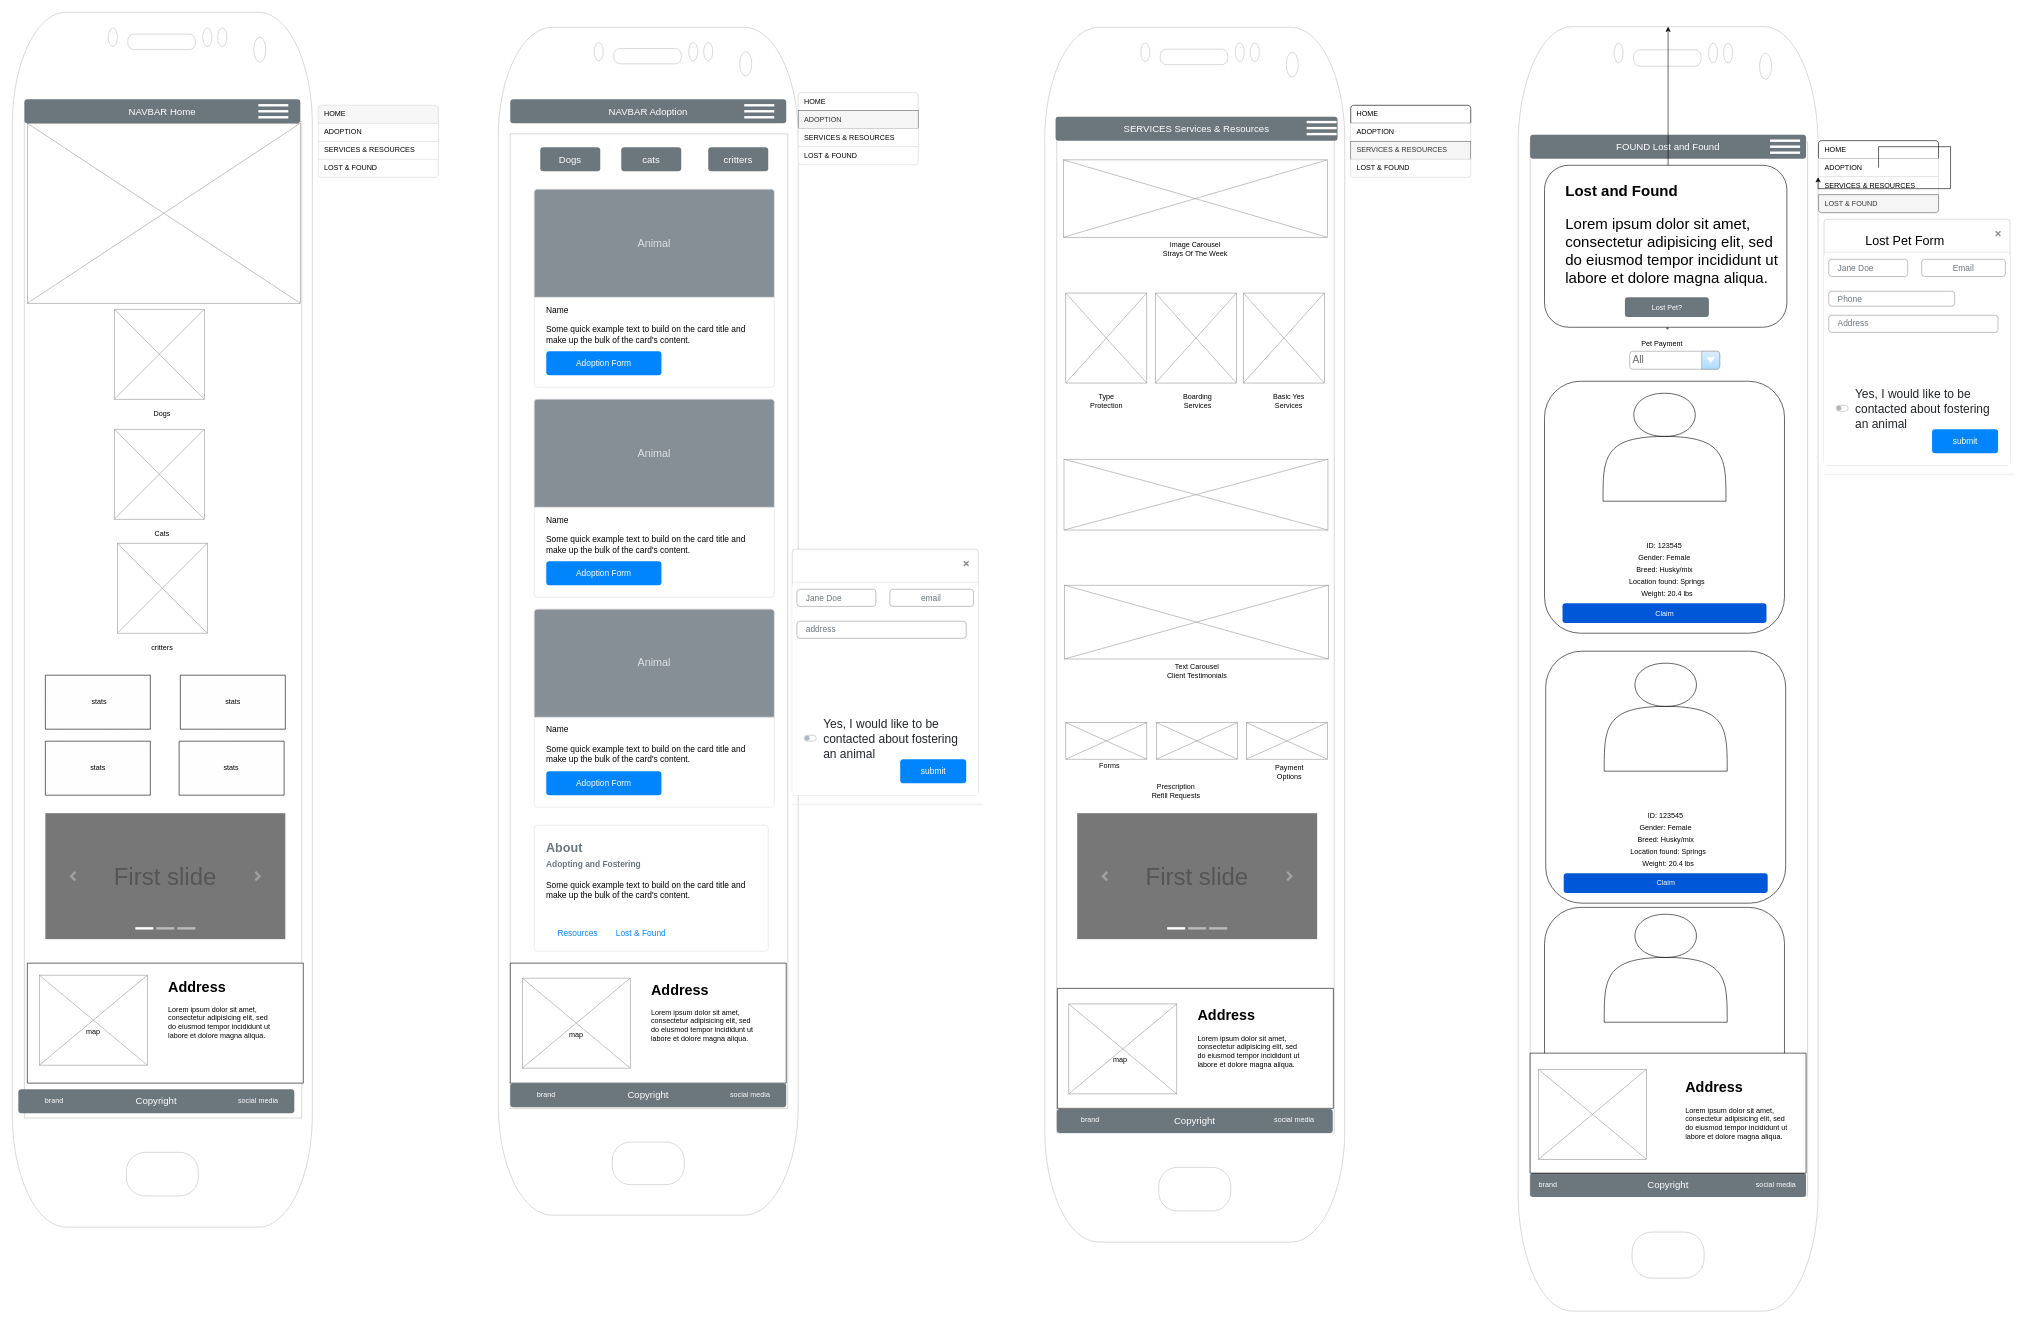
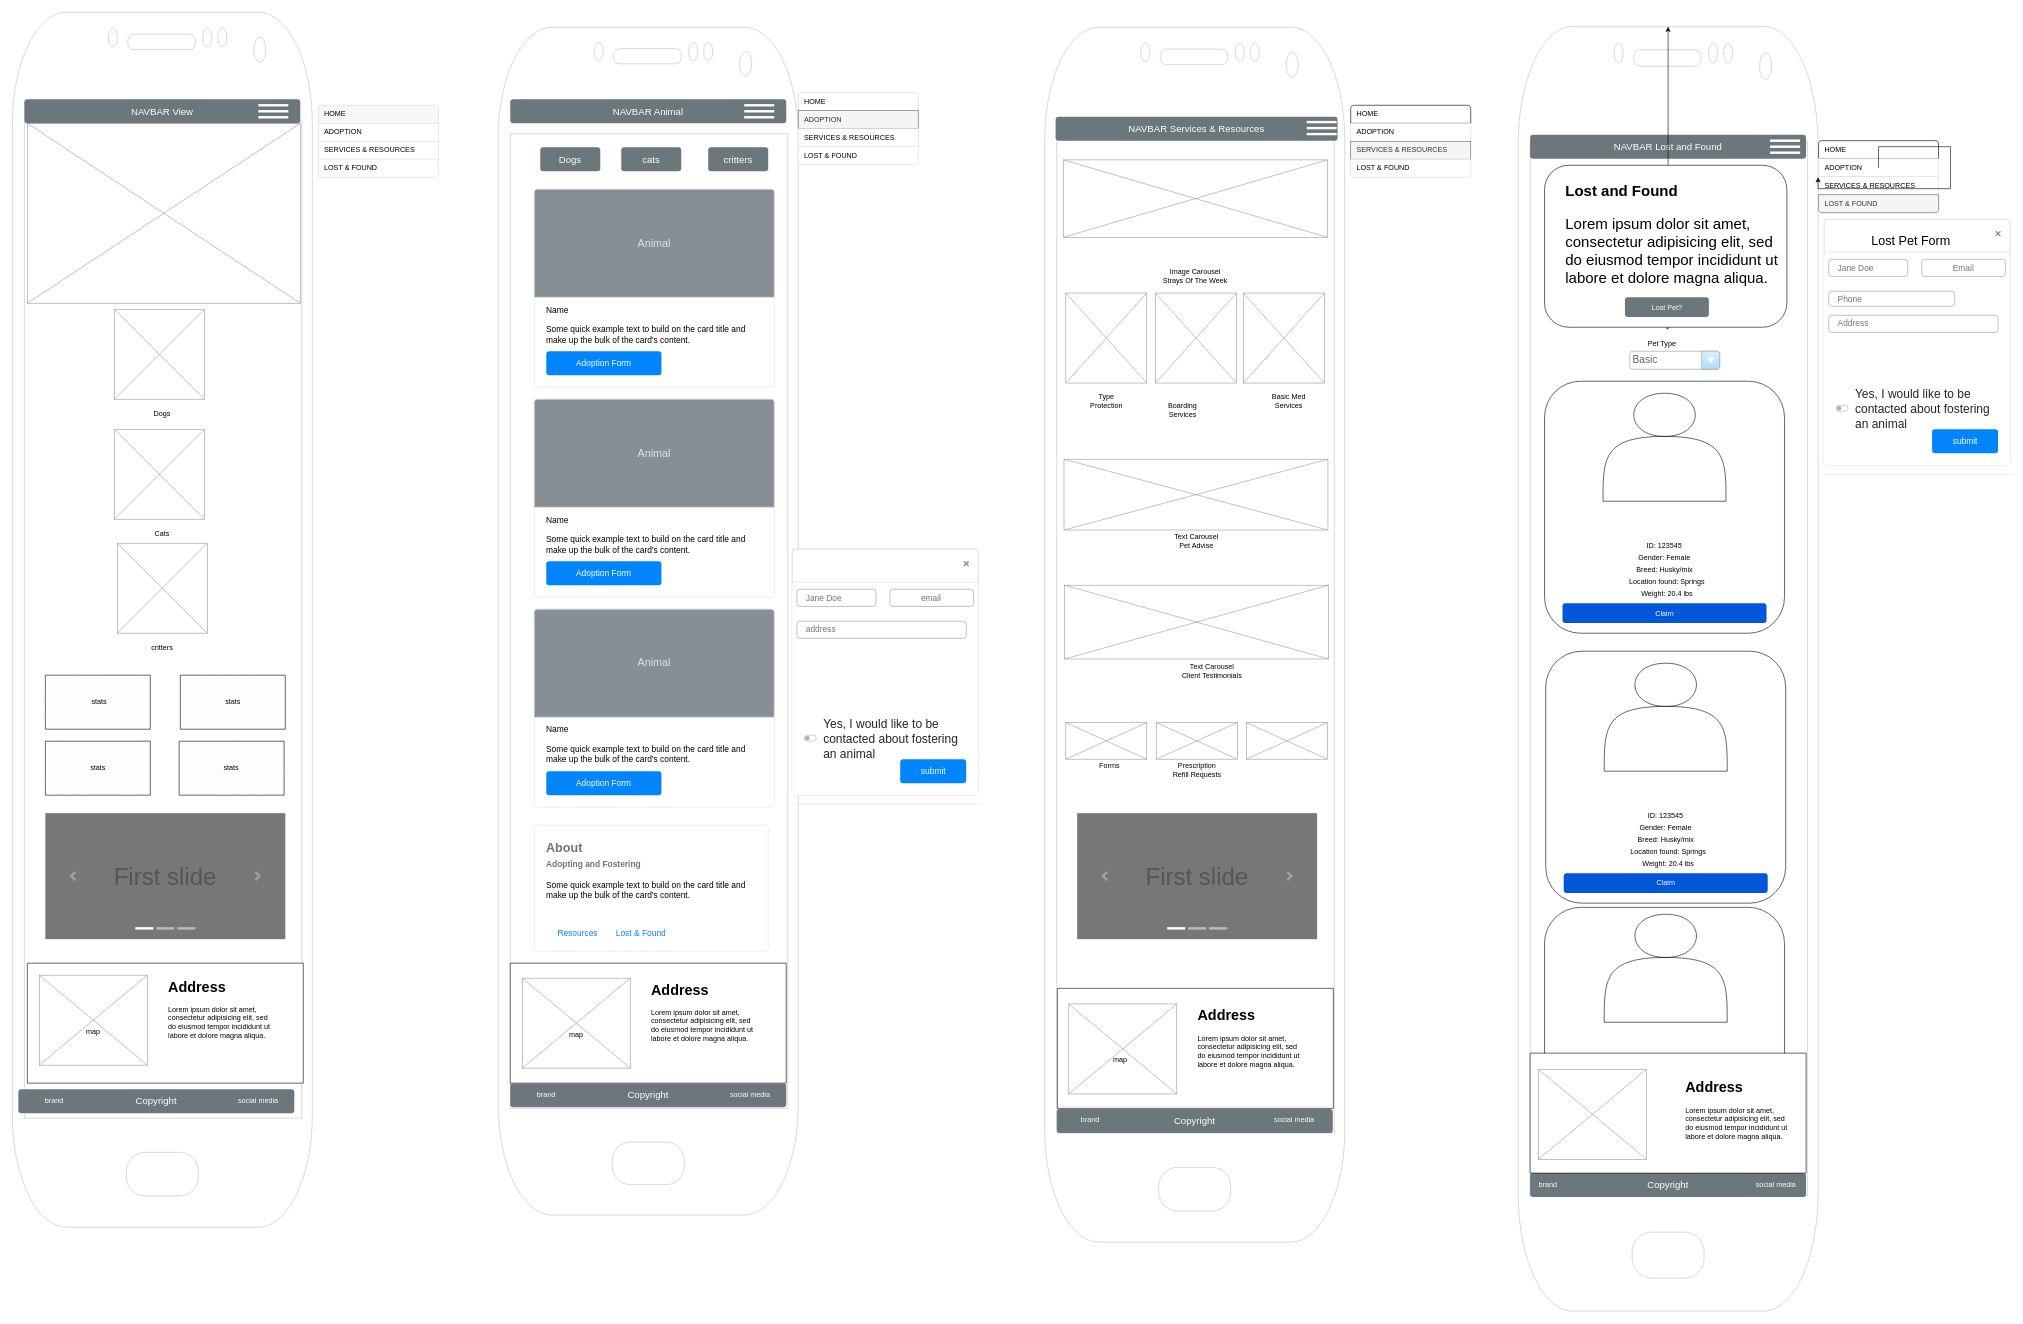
node "NAVBAR Home": label "NAVBAR Home" -> "NAVBAR View"
node "NAVBAR Adoption": label "NAVBAR Adoption" -> "NAVBAR Animal"
node "SERVICES Services & Resources": label "SERVICES Services & Resources" -> "NAVBAR Services & Resources"
node "FOUND Lost and Found": label "FOUND Lost and Found" -> "NAVBAR Lost and Found"
node "Lost Pet Form": moved (1905, 240) -> (1911, 240)
node "Image Carousel Strays Of The Week": moved (1196, 249) -> (1196, 276)
node "Pet Payment": label "Pet Payment" -> "Pet Type"
node "All": label "All" -> "Basic"
node "Boarding Services": moved (1198, 401) -> (1183, 410)
node "Basic Yes Services": label "Basic Yes Services" -> "Basic Med Services"
node "Text Carousel Pet Advise": added
node "Text Carousel Client Testimonials": moved (1197, 672) -> (1212, 672)
node "Payment Options": removed
node "Prescription Refill Requests": moved (1176, 791) -> (1197, 770)
